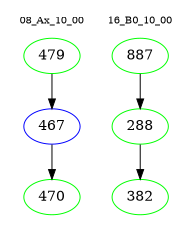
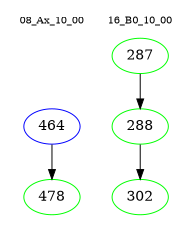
node "479": removed
node "887": label "887" -> "287"
node "467": label "467" -> "464"
node "470": label "470" -> "478"
node "382": label "382" -> "302"
